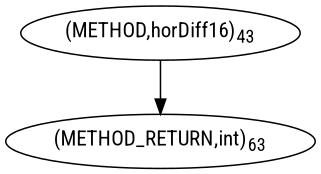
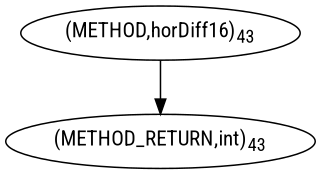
node "(METHOD_RETURN,int)": text "63" -> "43"
